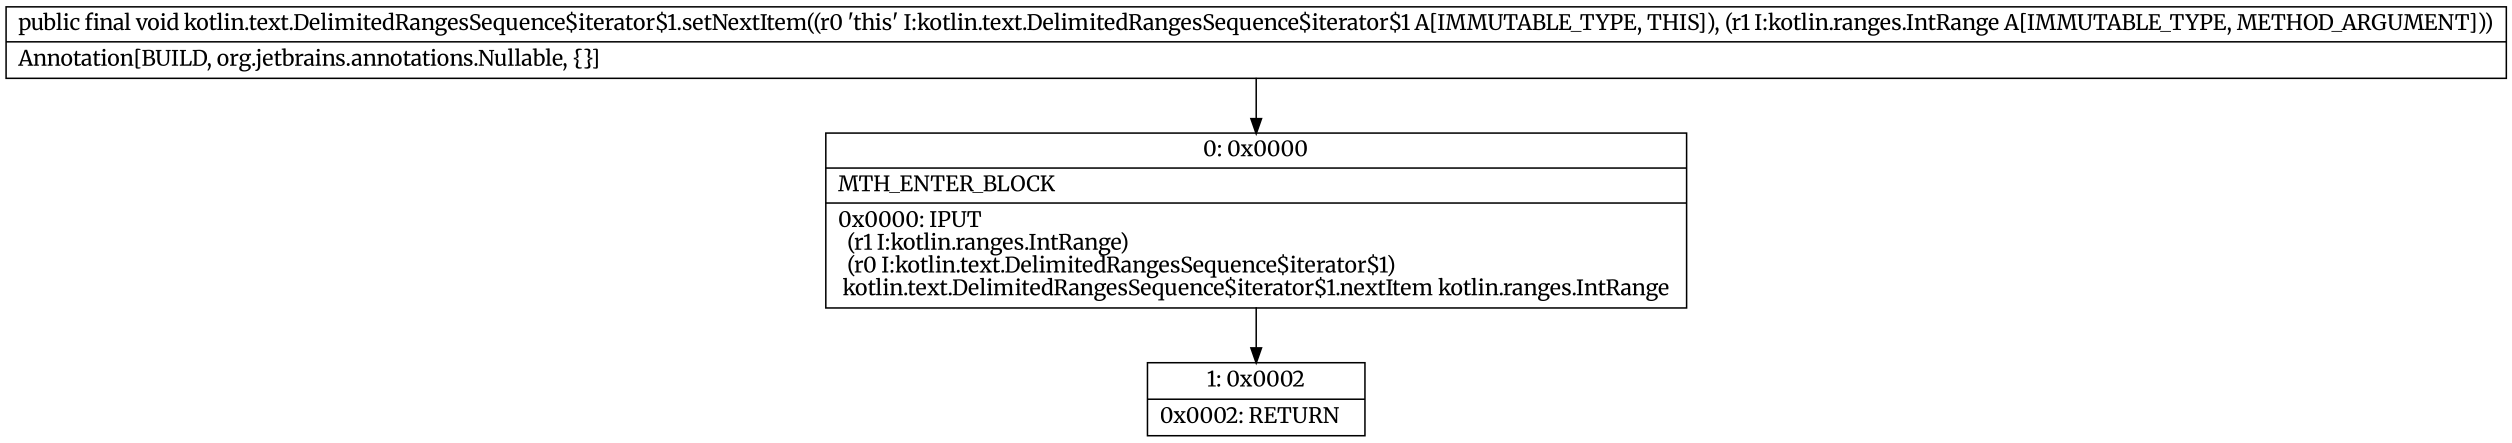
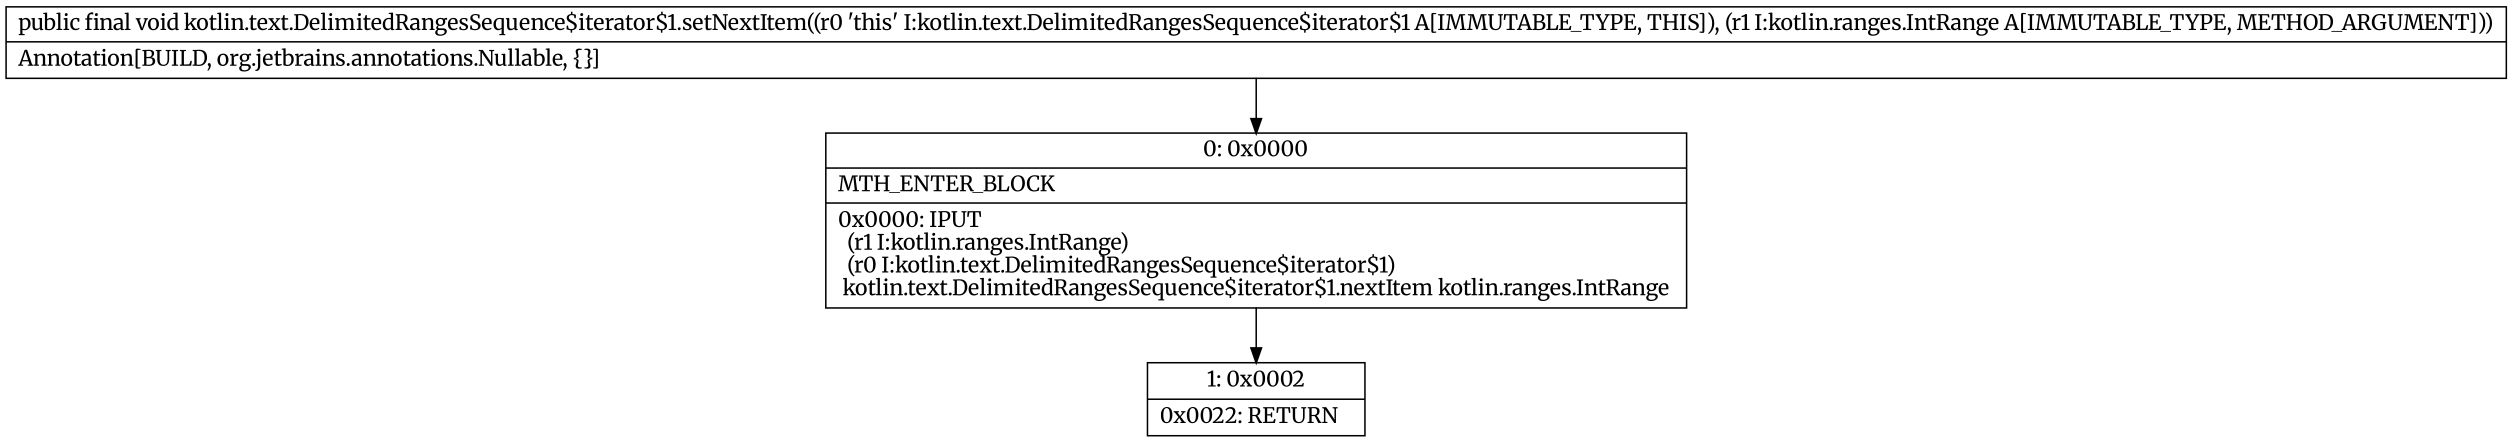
node "1: 0x0002": text "0x0002: RETURN" -> "0x0022: RETURN"
